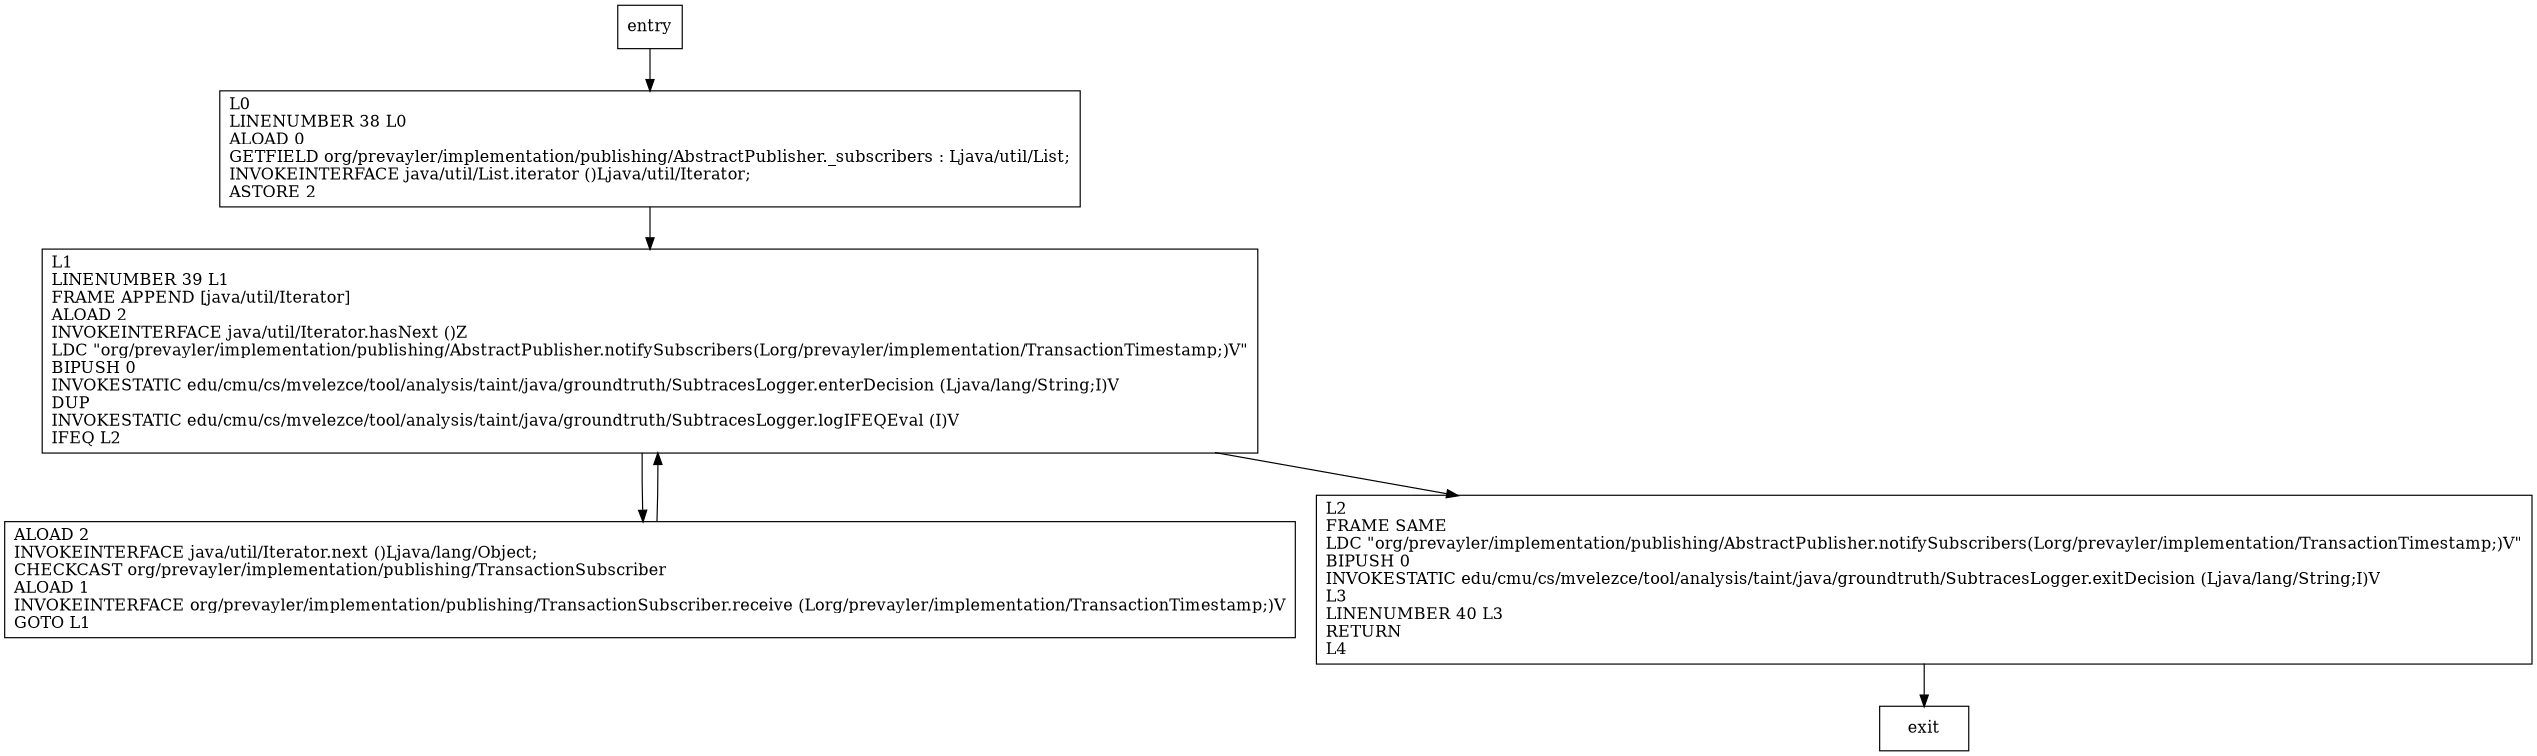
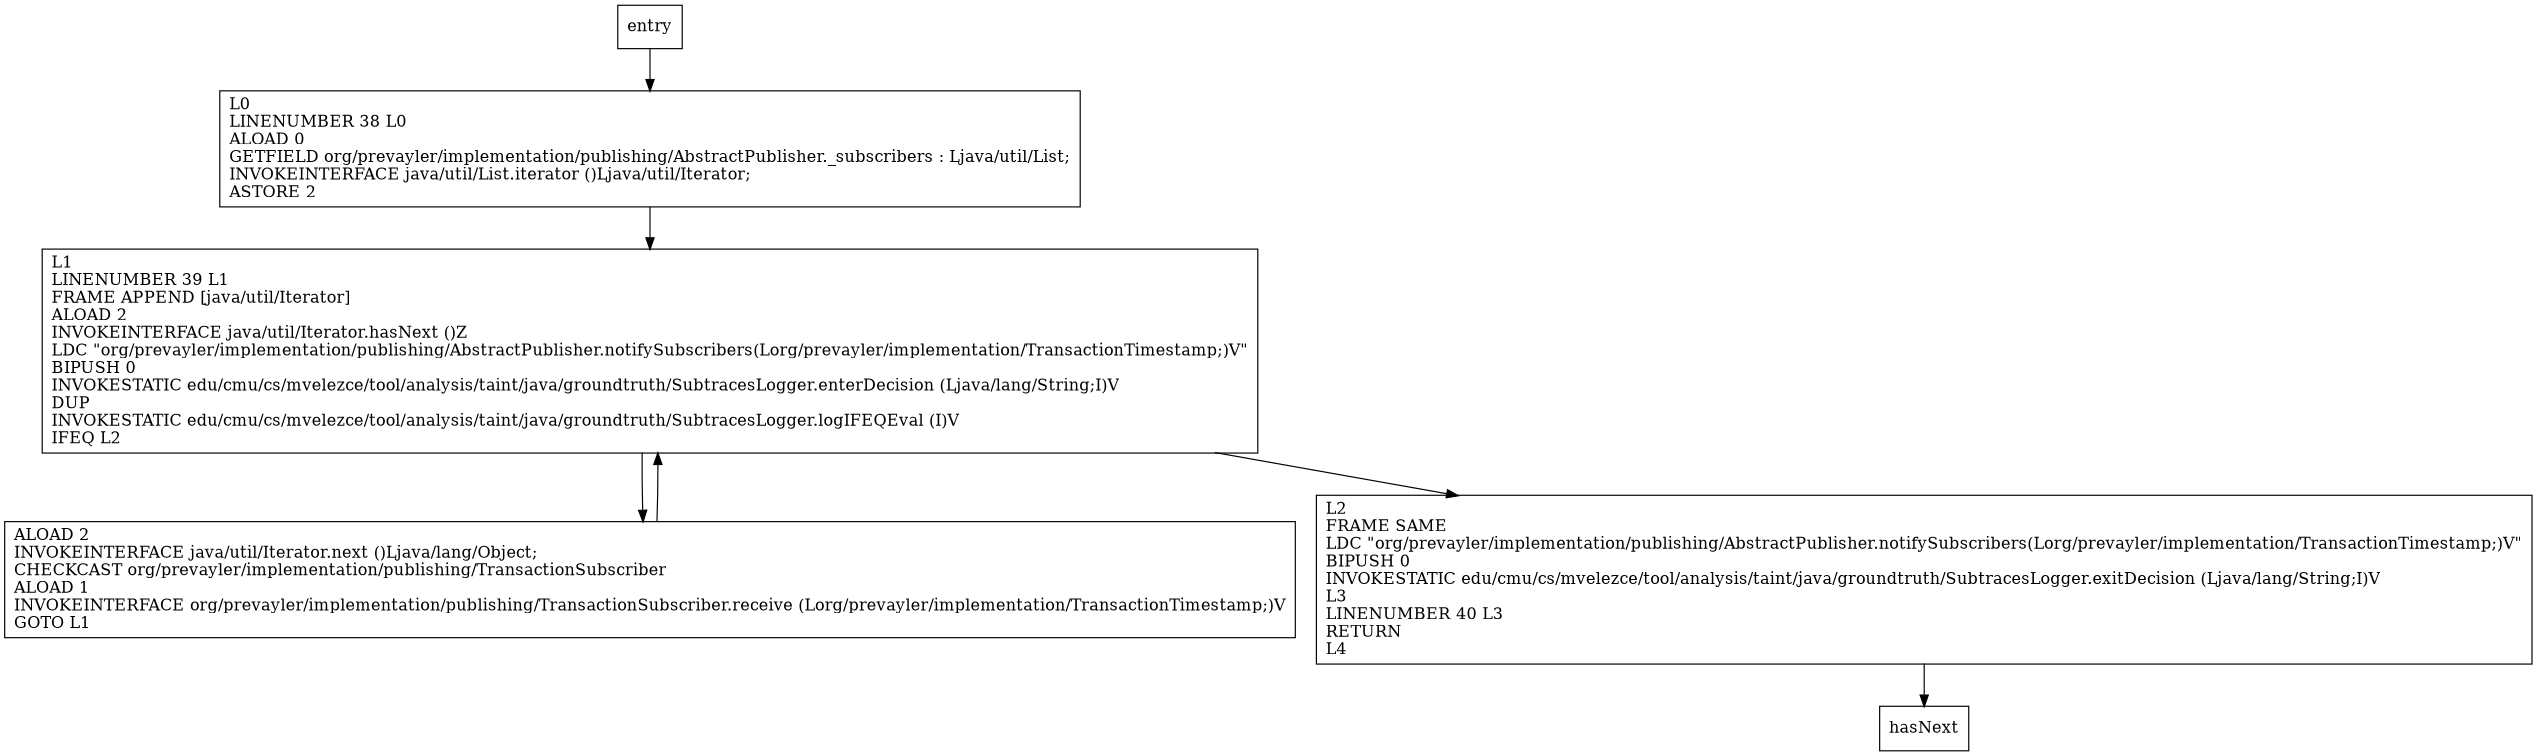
node "exit": label "exit" -> "hasNext"
